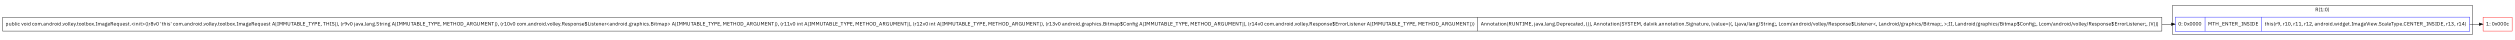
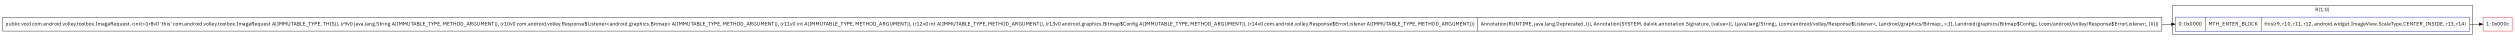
node "0: 0x0000": text "MTH_ENTER_INSIDE" -> "MTH_ENTER_BLOCK"
